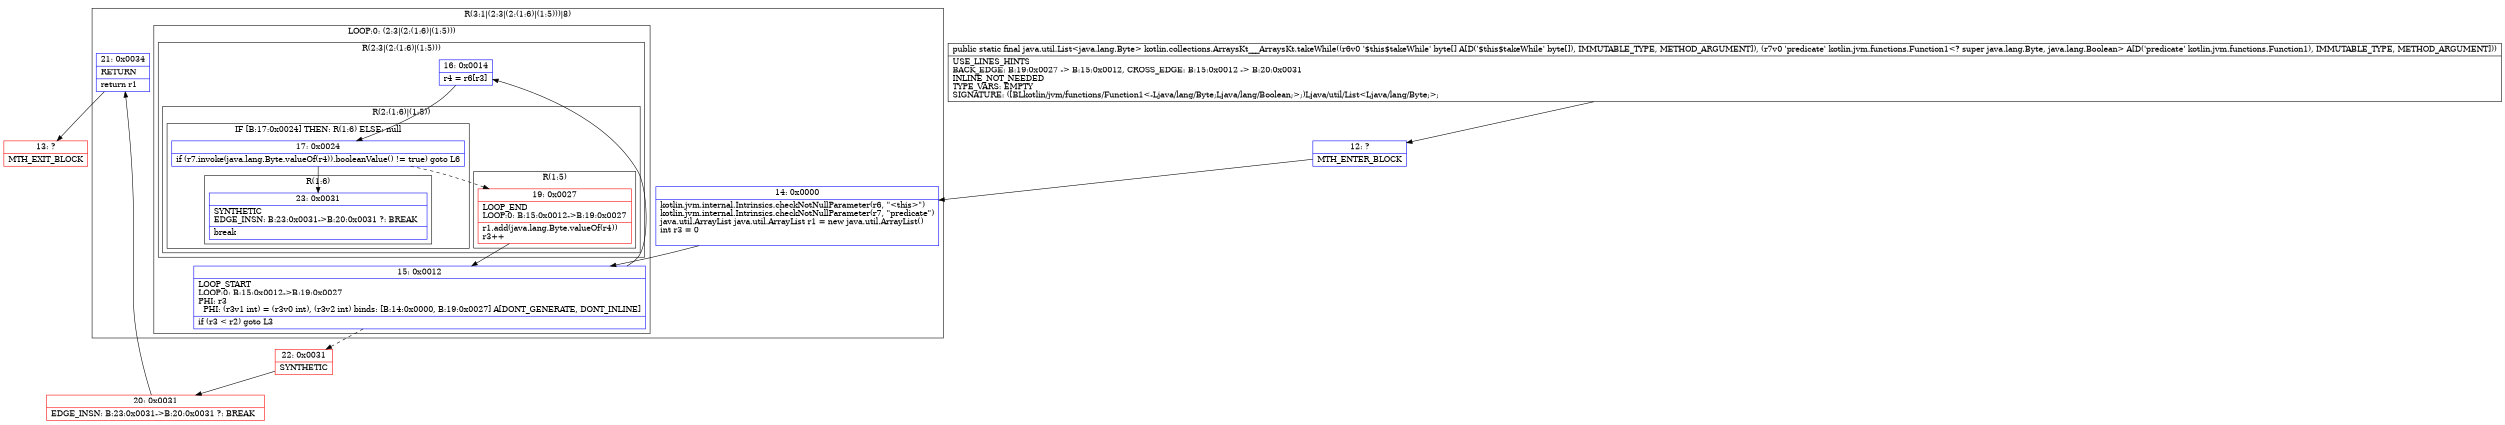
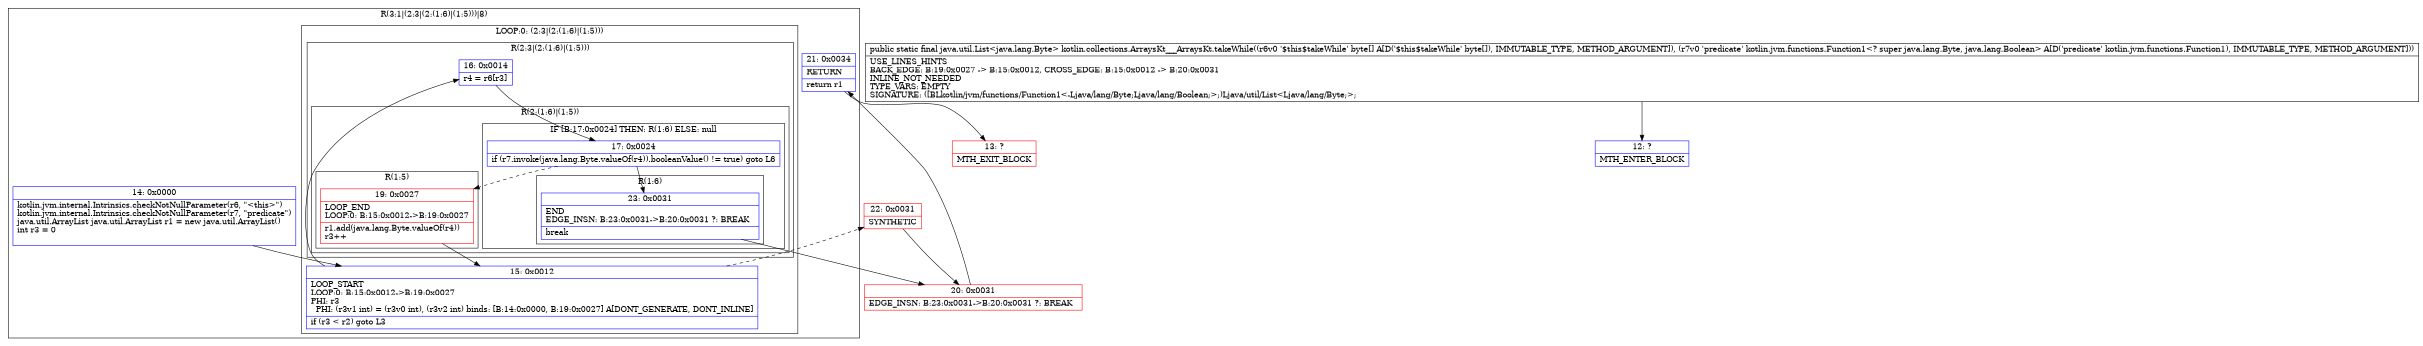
edge "12: ?" -> "14: 0x0000": removed
node "23: 0x0031": text "SYNTHETIC" -> "END"
edge "23: 0x0031" -> "20: 0x0031": added
